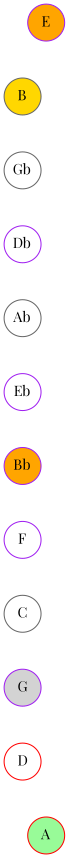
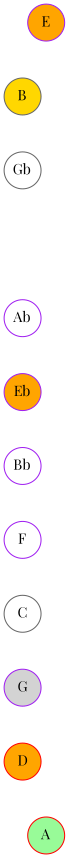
node "Db": removed
node "Ab": color gray40 -> purple
node "Eb": fillcolor white -> orange
node "Bb": fillcolor orange -> white
node "D": fillcolor white -> orange
